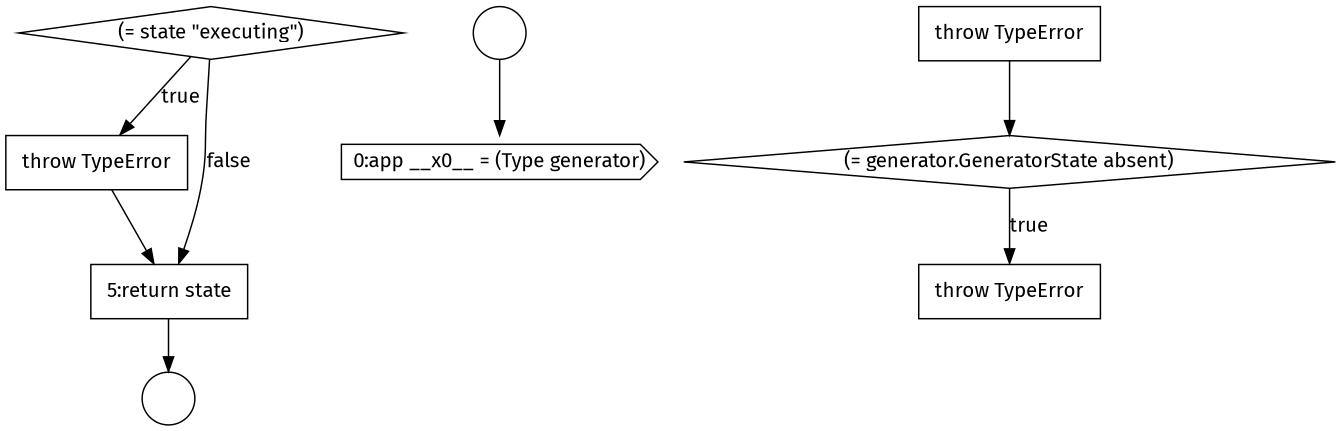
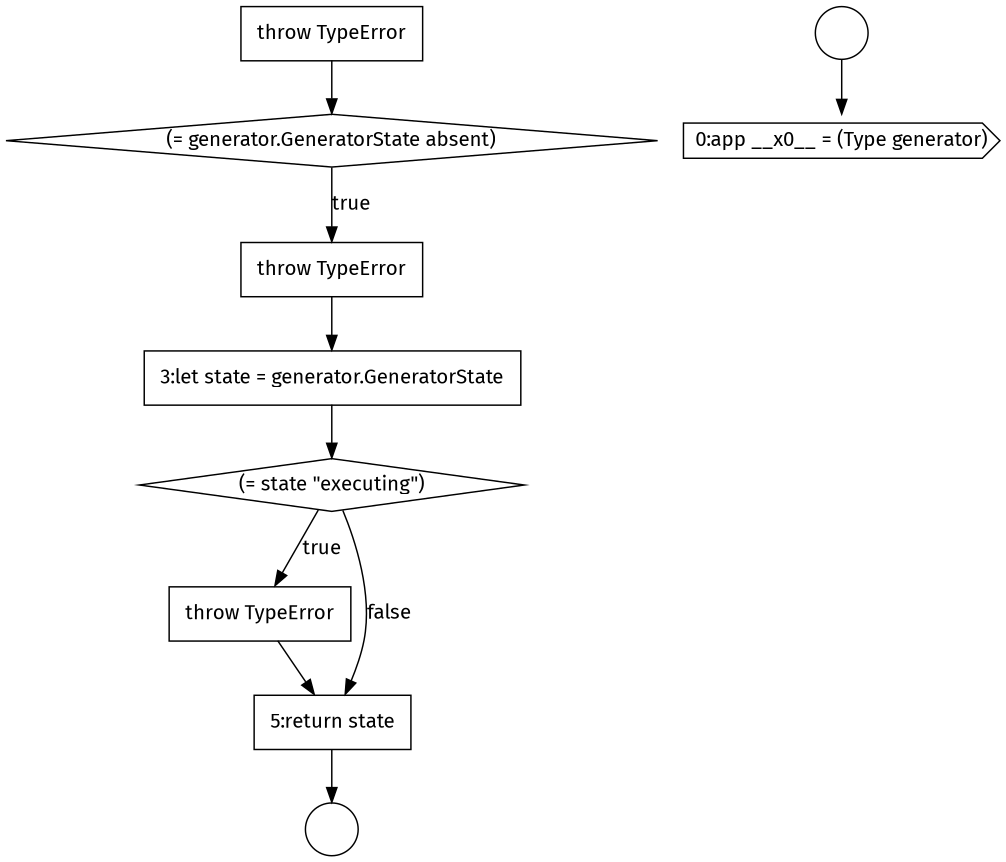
node "3:let state = generator.GeneratorState": added
